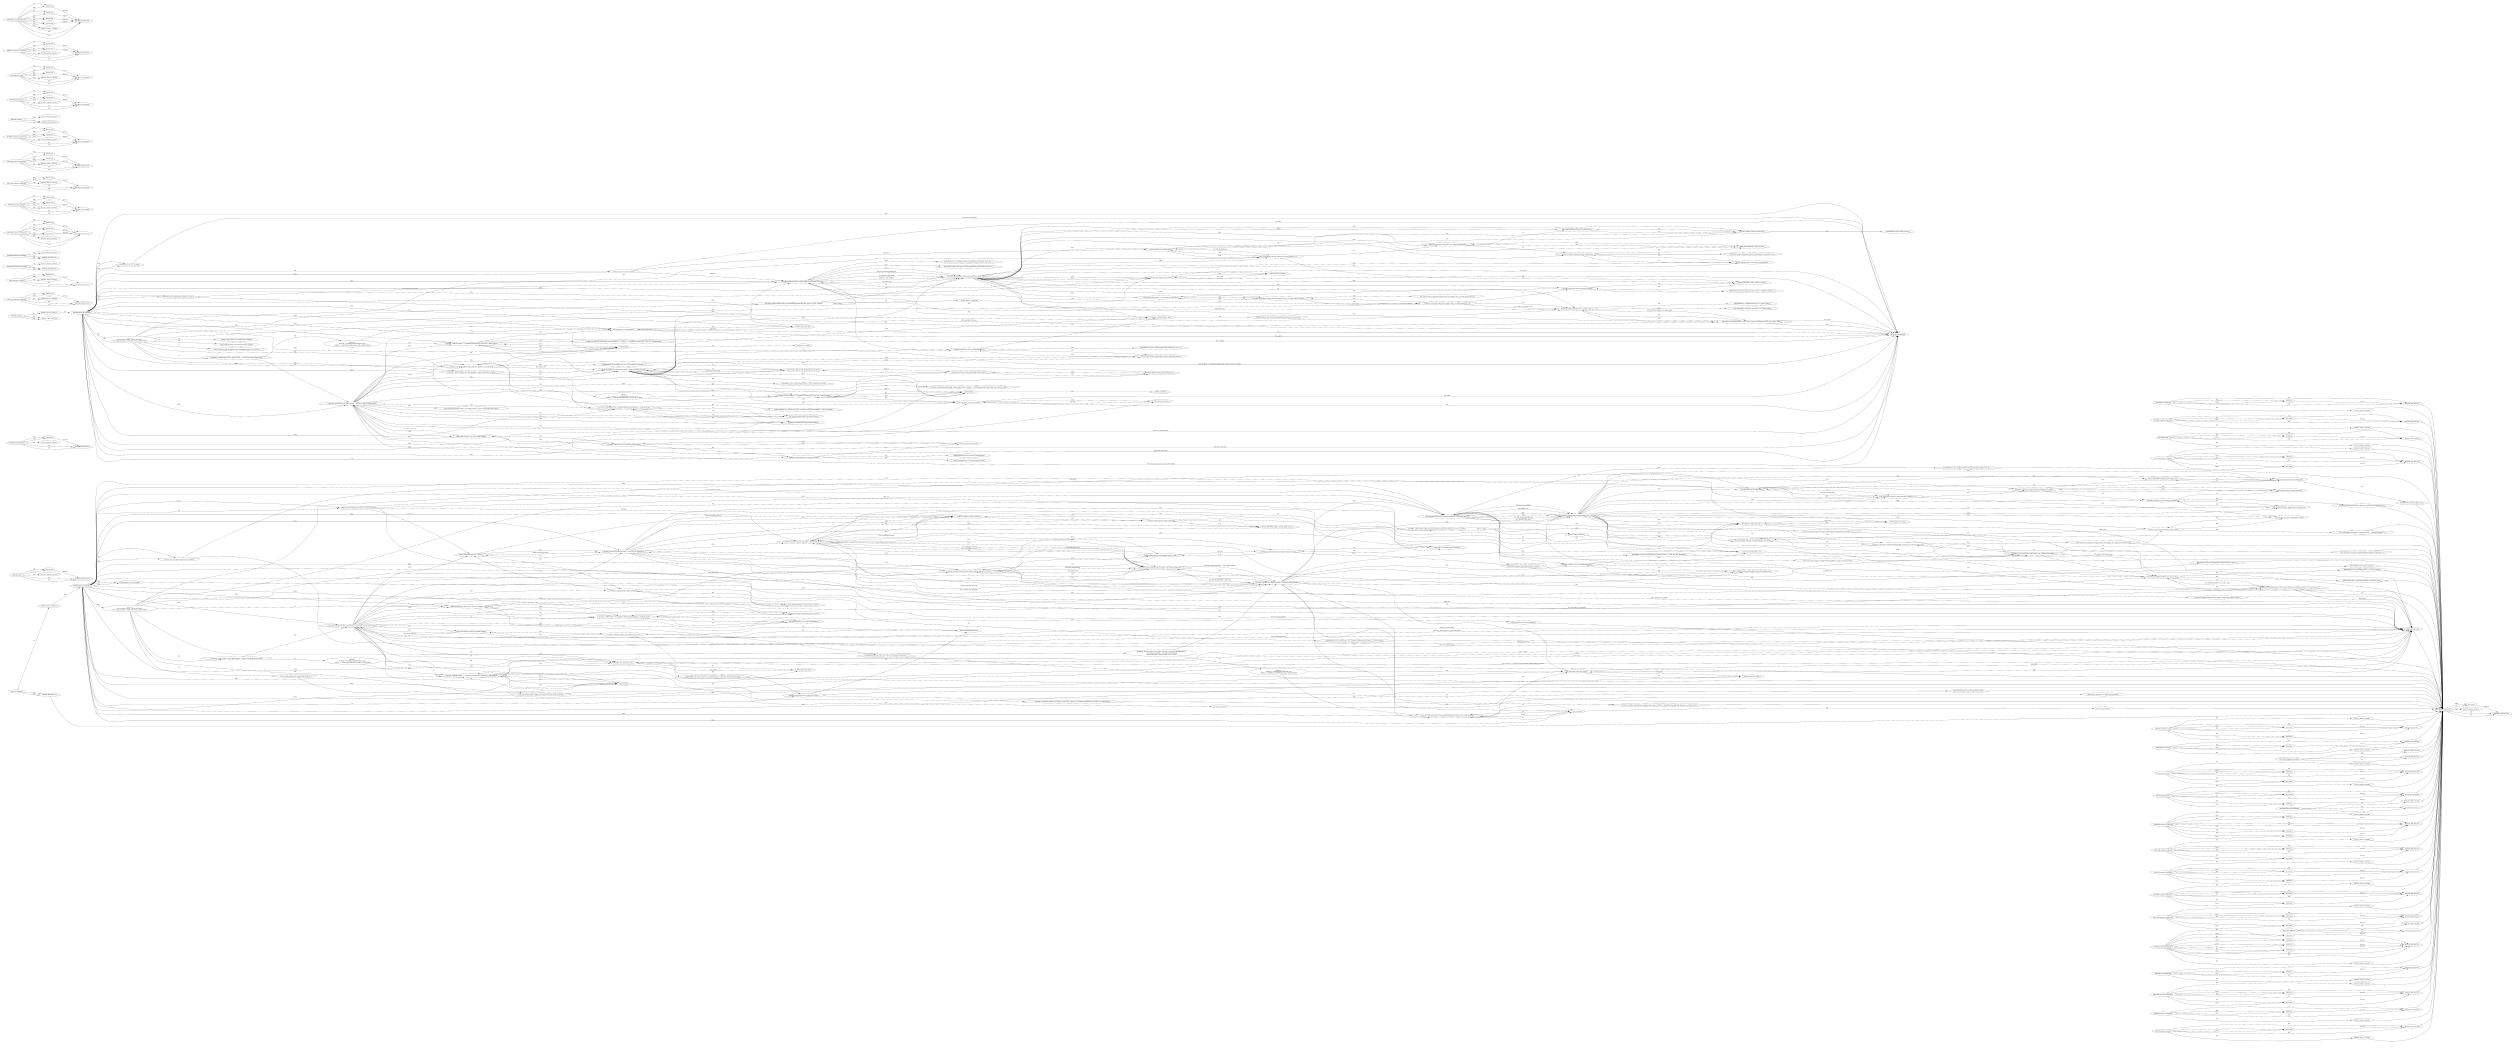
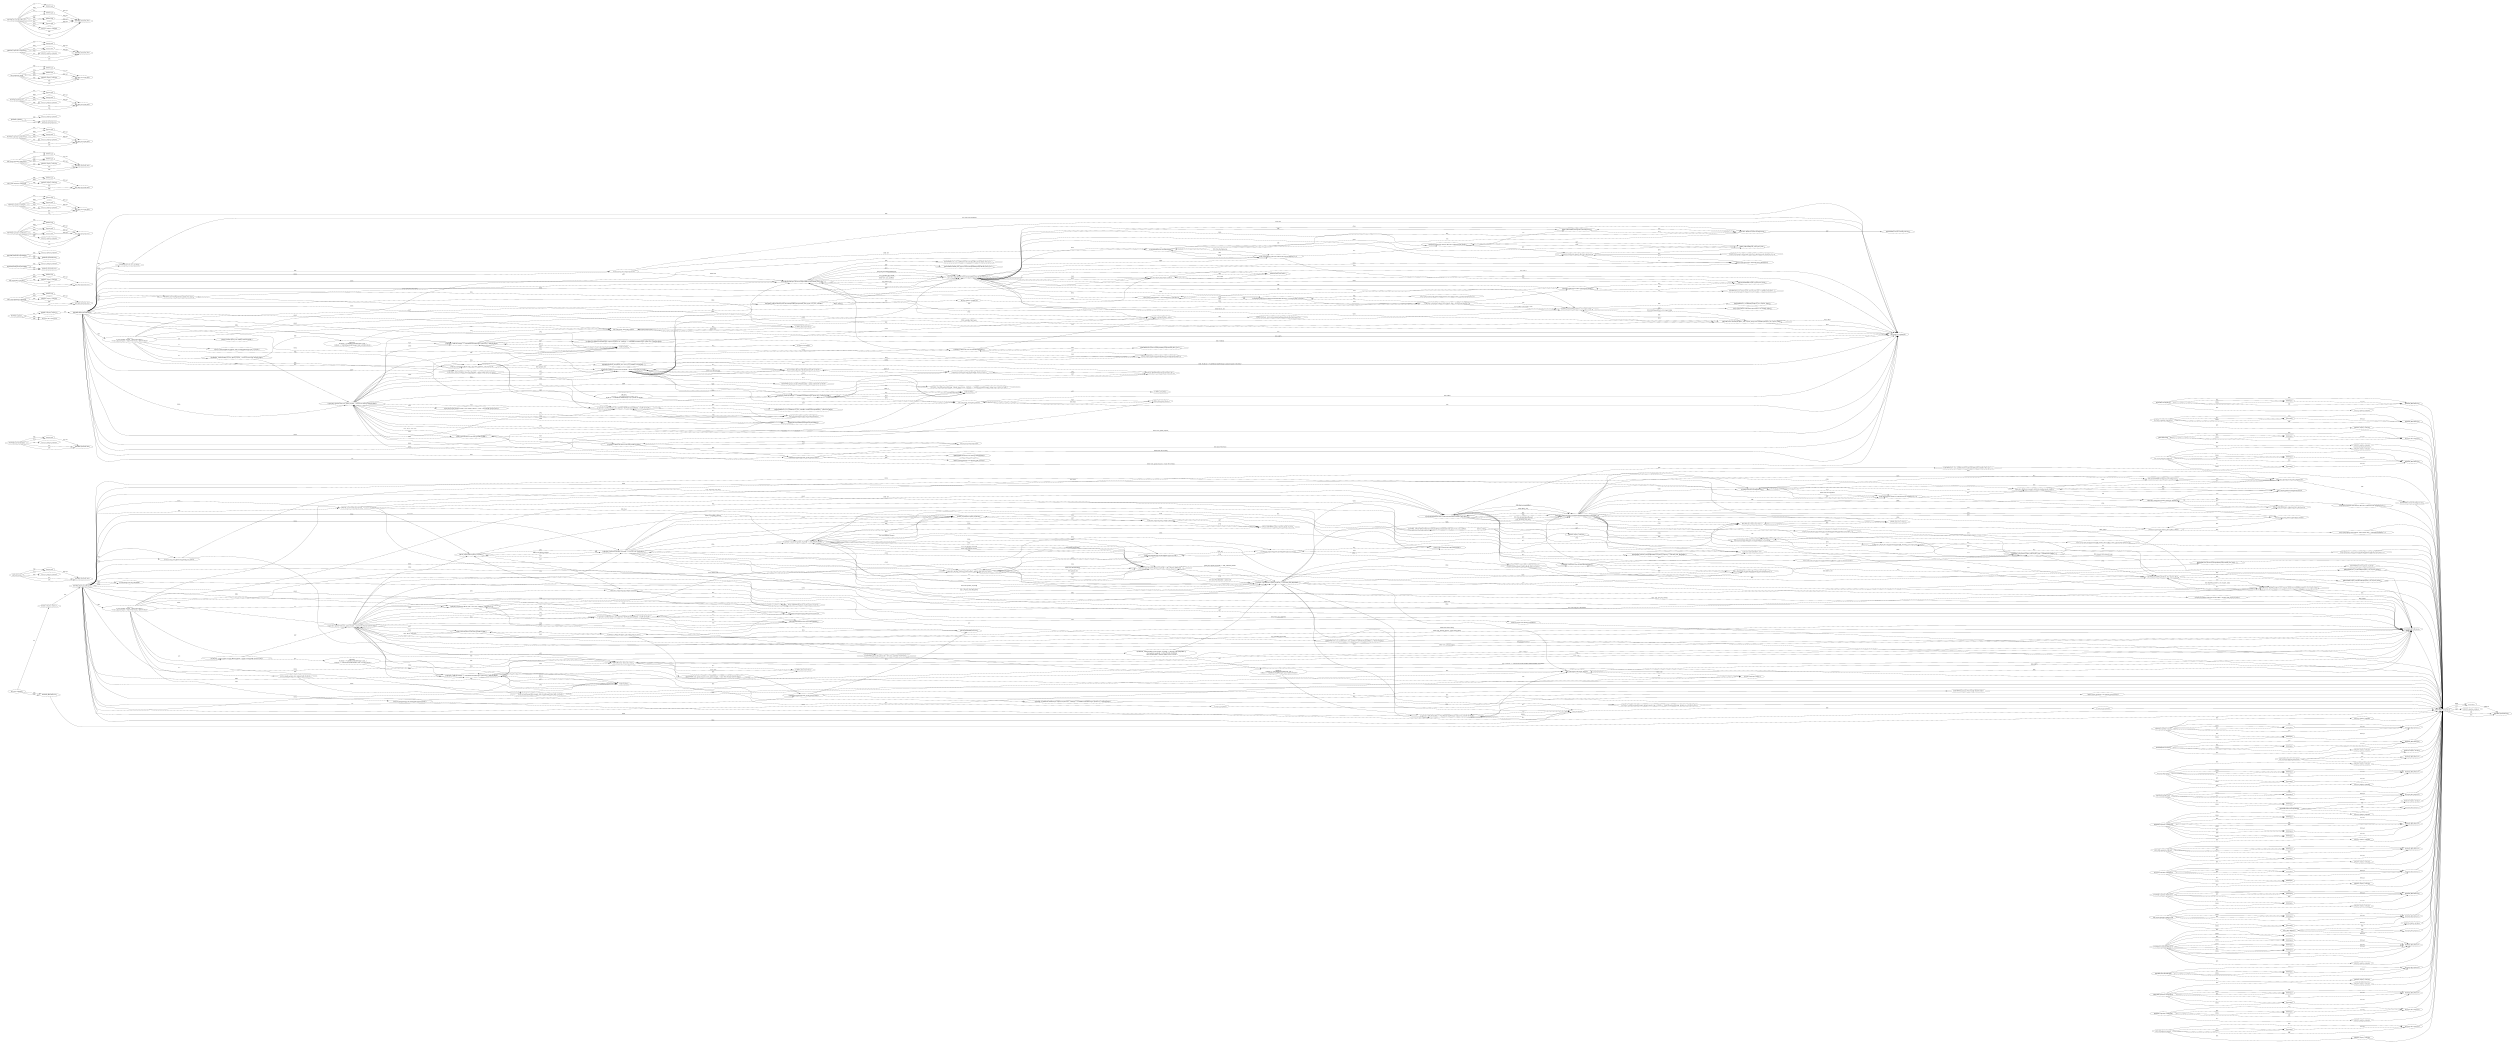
node "<(LOCAL,std.string form_xml: std.string)<SUB>17</SUB>>": removed
node "<(LOCAL,std.string form_xml: std.string)<SUB>19</SUB>>": added
